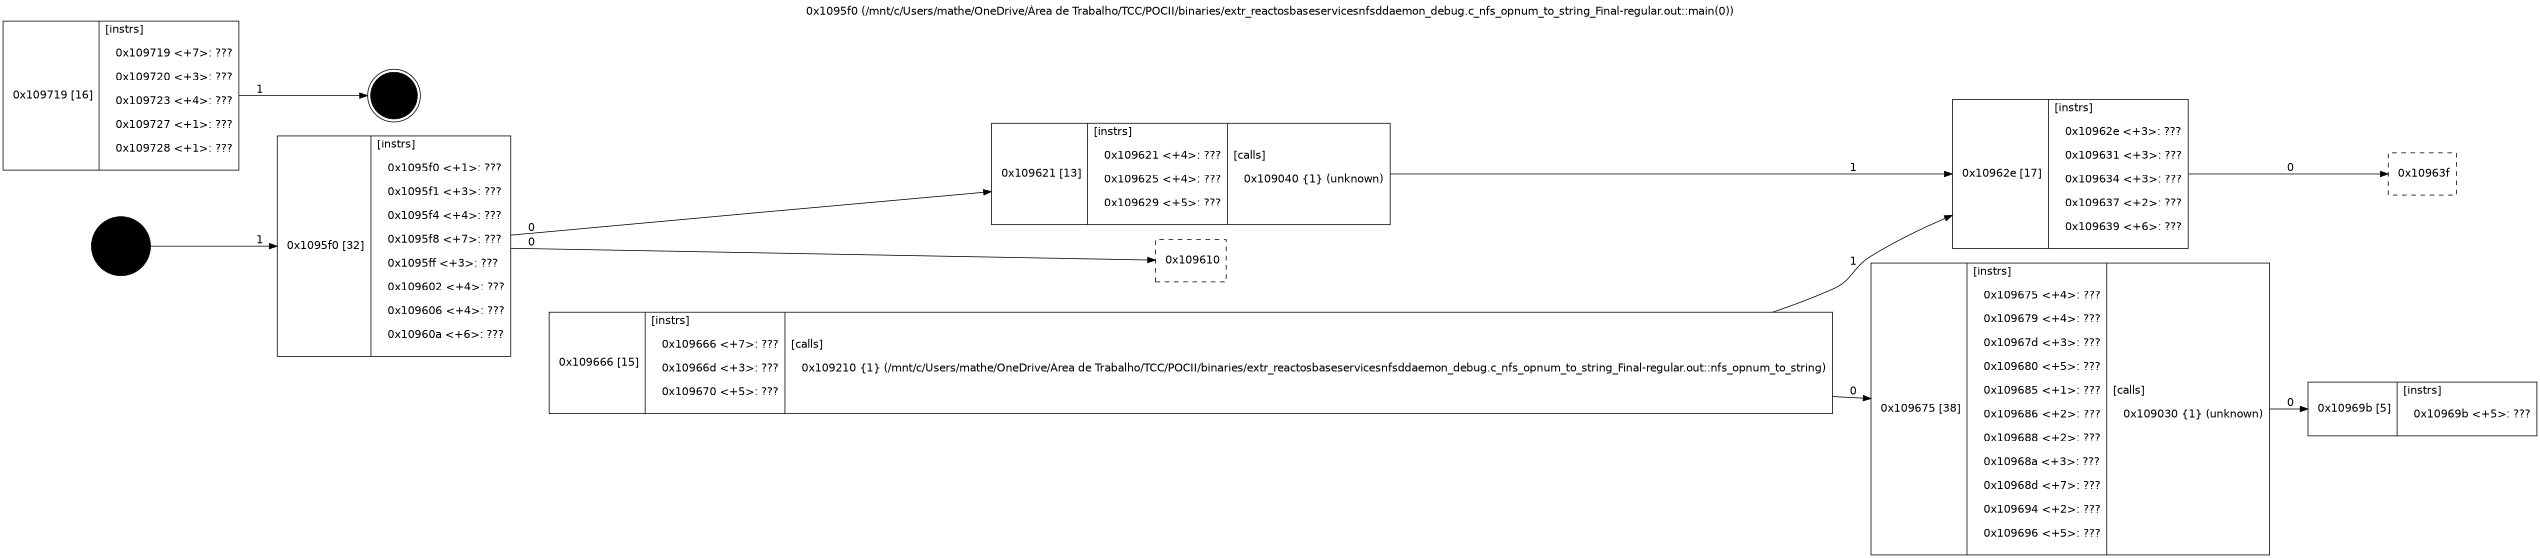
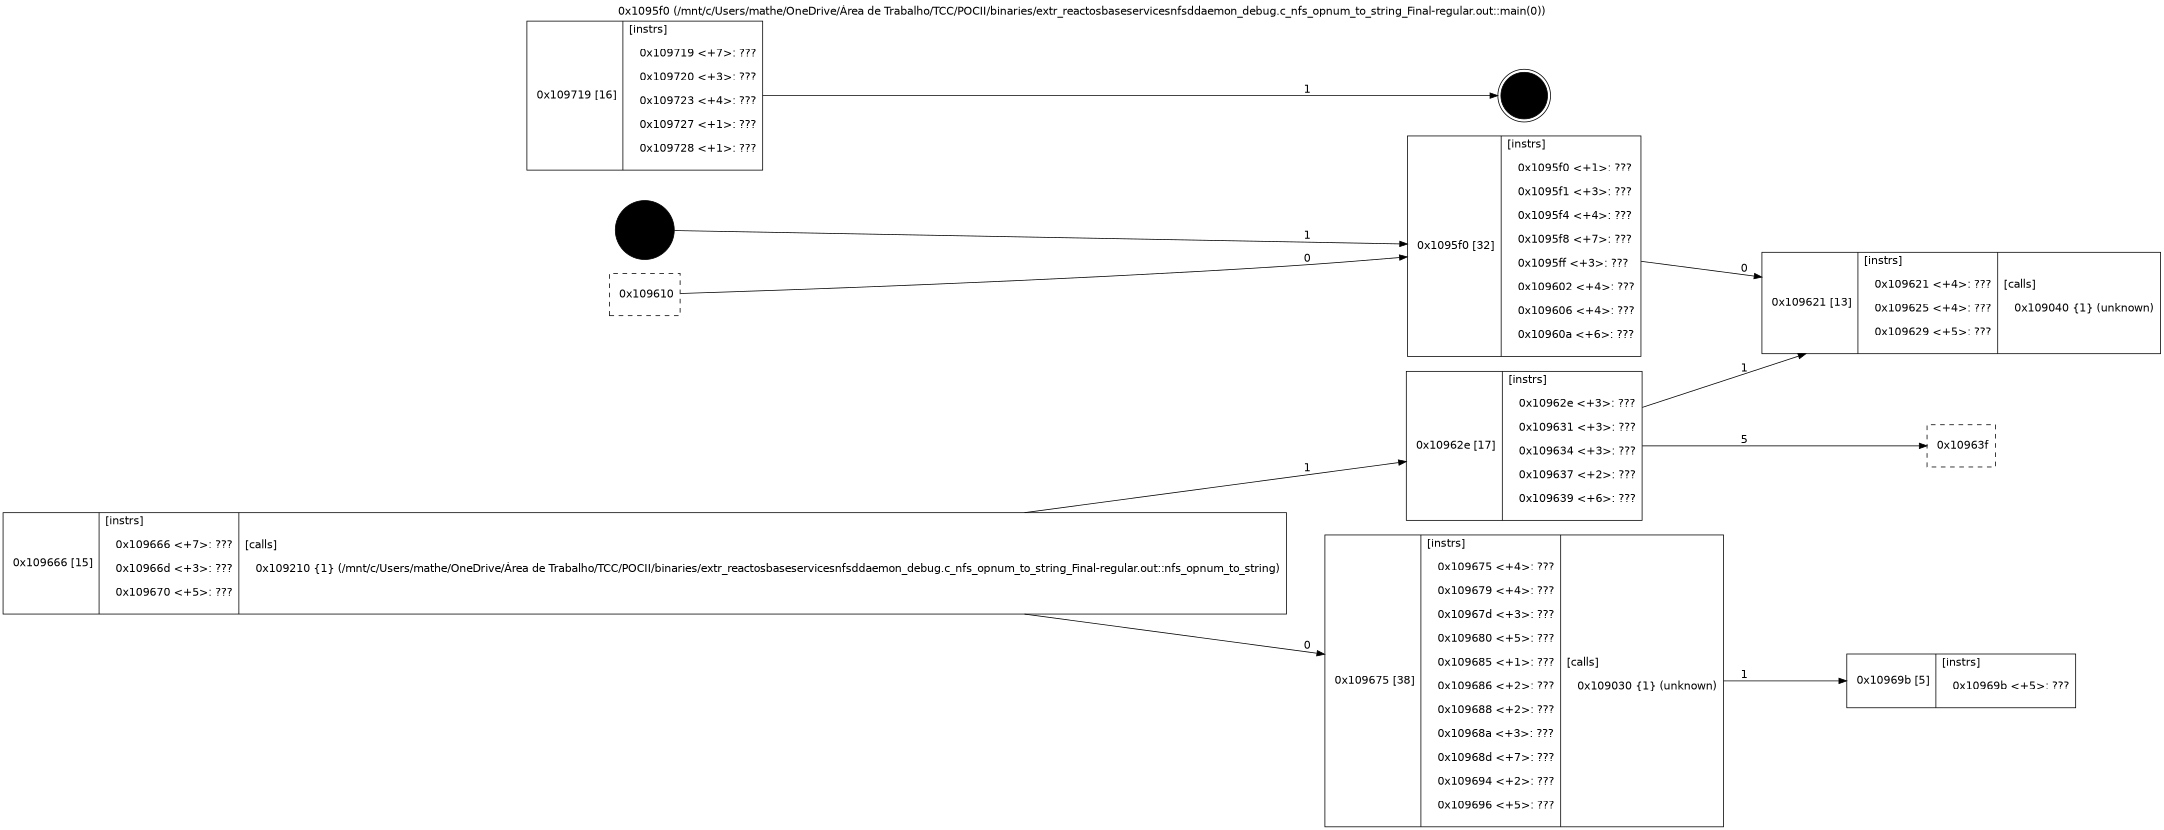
edge "0x10962e [17]" -> "0x10963f": label " 0" -> " 5"
edge "0x109621 [13]" -> "0x10962e [17]": reversed
edge "0x1095f0 [32]" -> "0x109610": reversed
edge "0x109675 [38]" -> "0x10969b [5]": label " 0" -> " 1"
